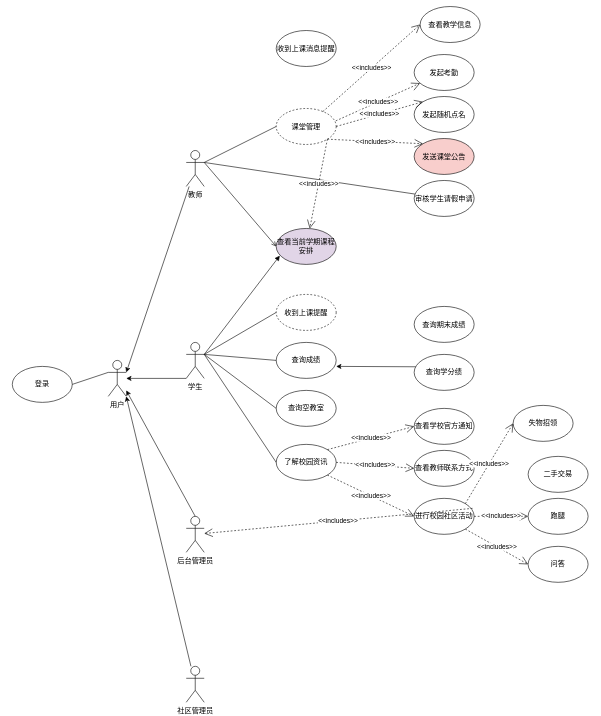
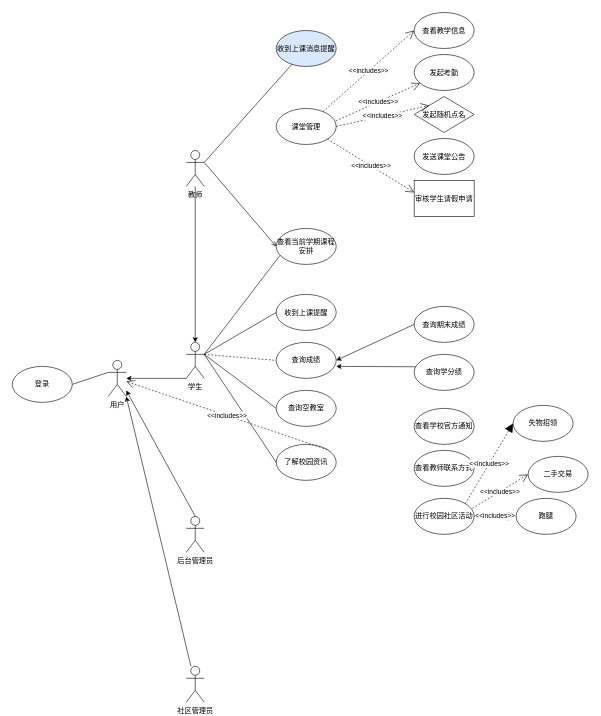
node "查看教学信息": moved (450, 24) -> (444, 30)
node "收到上课消息提醒": fillcolor #ffffff -> #dae8fc
node "发起随机点名": shape ellipse -> diamond
node "课堂管理": style dashed -> solid
edge "课堂管理" -> "发送课堂公告": removed, label "<<includes>>"
edge "课堂管理" -- "教师": removed
node "发送课堂公告": fillcolor #f8cecc -> #ffffff
edge "教师" -- "审核学生请假申请": now "教师" -- "收到上课消息提醒"
edge "课堂管理" -> "查看当前学期课程安排": now "课堂管理" -> "审核学生请假申请"
node "审核学生请假申请": shape ellipse -> rectangle
node "查看当前学期课程安排": fillcolor #e1d5e7 -> #ffffff
edge "学生" -> "查看当前学期课程安排": arrowhead block -> none
edge "教师" -> "用户": now "教师" -> "学生"
node "收到上课提醒": style dashed -> solid
edge "查询期末成绩" -> "查询成绩": added
edge "学生" -- "查询成绩": style solid -> dashed
edge "进行校园社区活动" -> "失物招领": arrowhead open -> block
edge "了解校园资讯" -> "查看学校官方通知": now "了解校园资讯" -> "用户"
edge "了解校园资讯" -> "查看教师联系方式": removed, label "<<includes>>"
edge "了解校园资讯" -> "进行校园社区活动": removed, label "<<includes>>"
node "跑腿": moved (558, 516) -> (546, 516)
edge "进行校园社区活动" -> "后台管理员": now "进行校园社区活动" -> "二手交易"
edge "进行校园社区活动" -> "问答": removed, label "<<includes>>"
node "问答": removed
